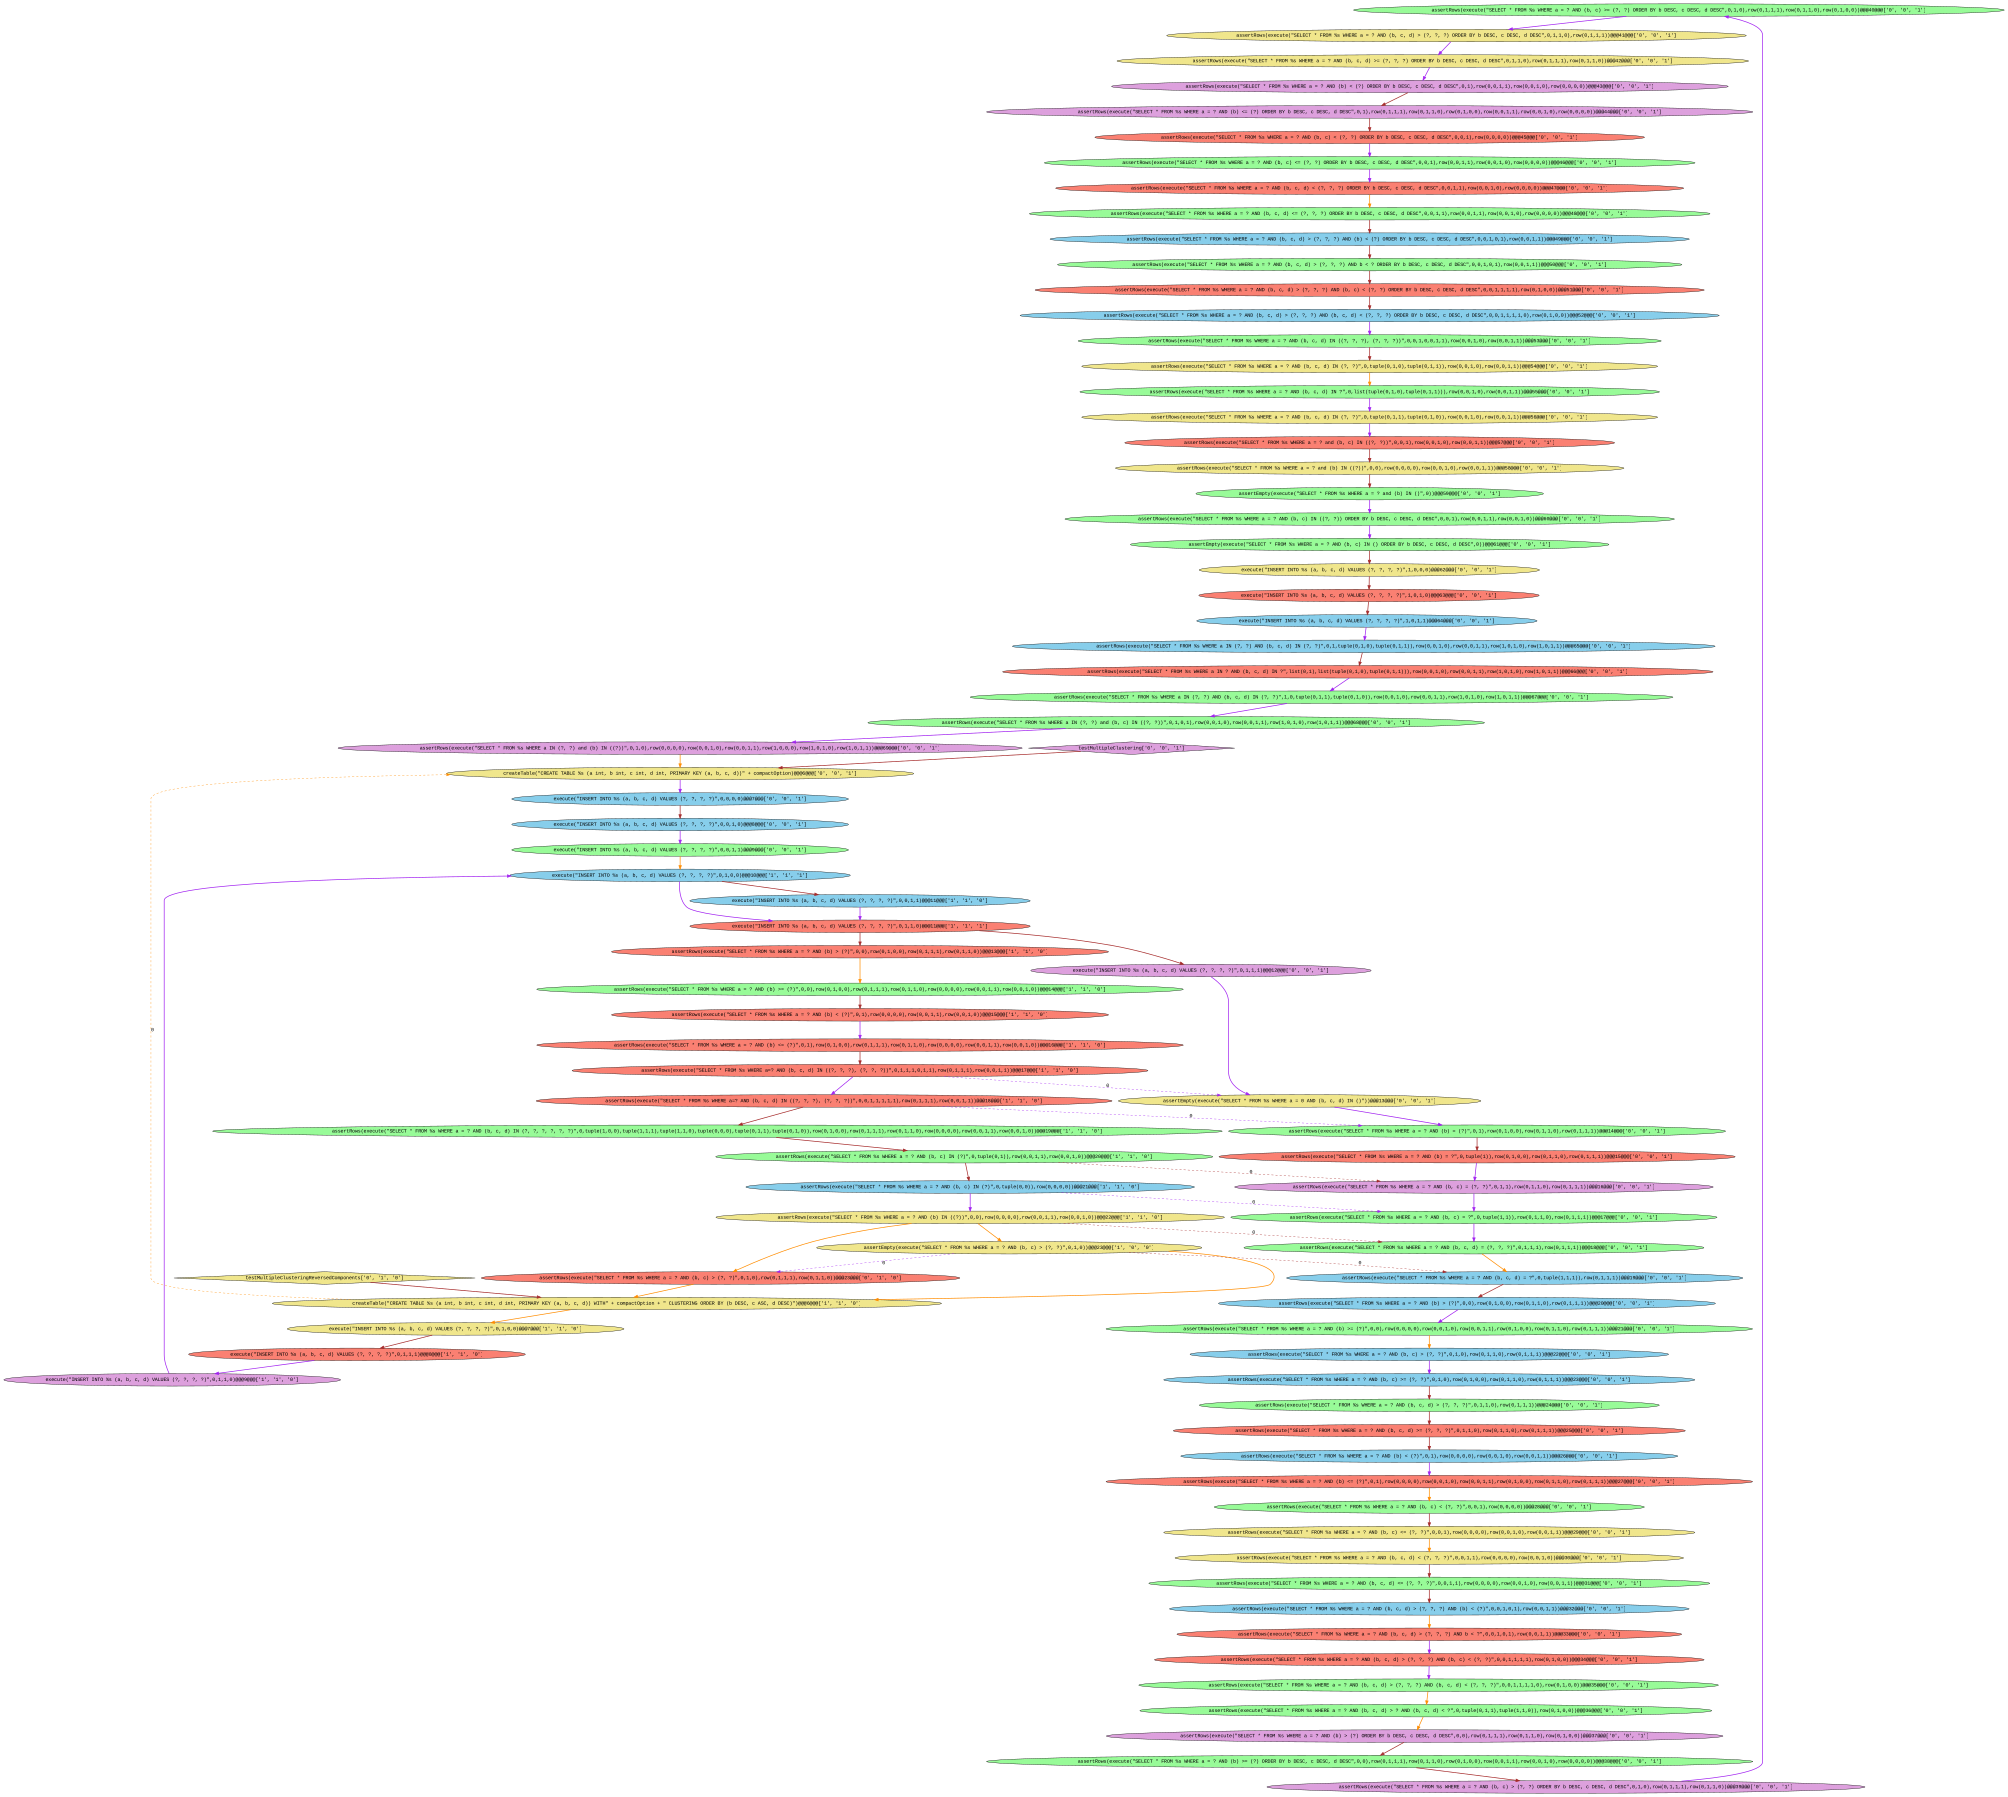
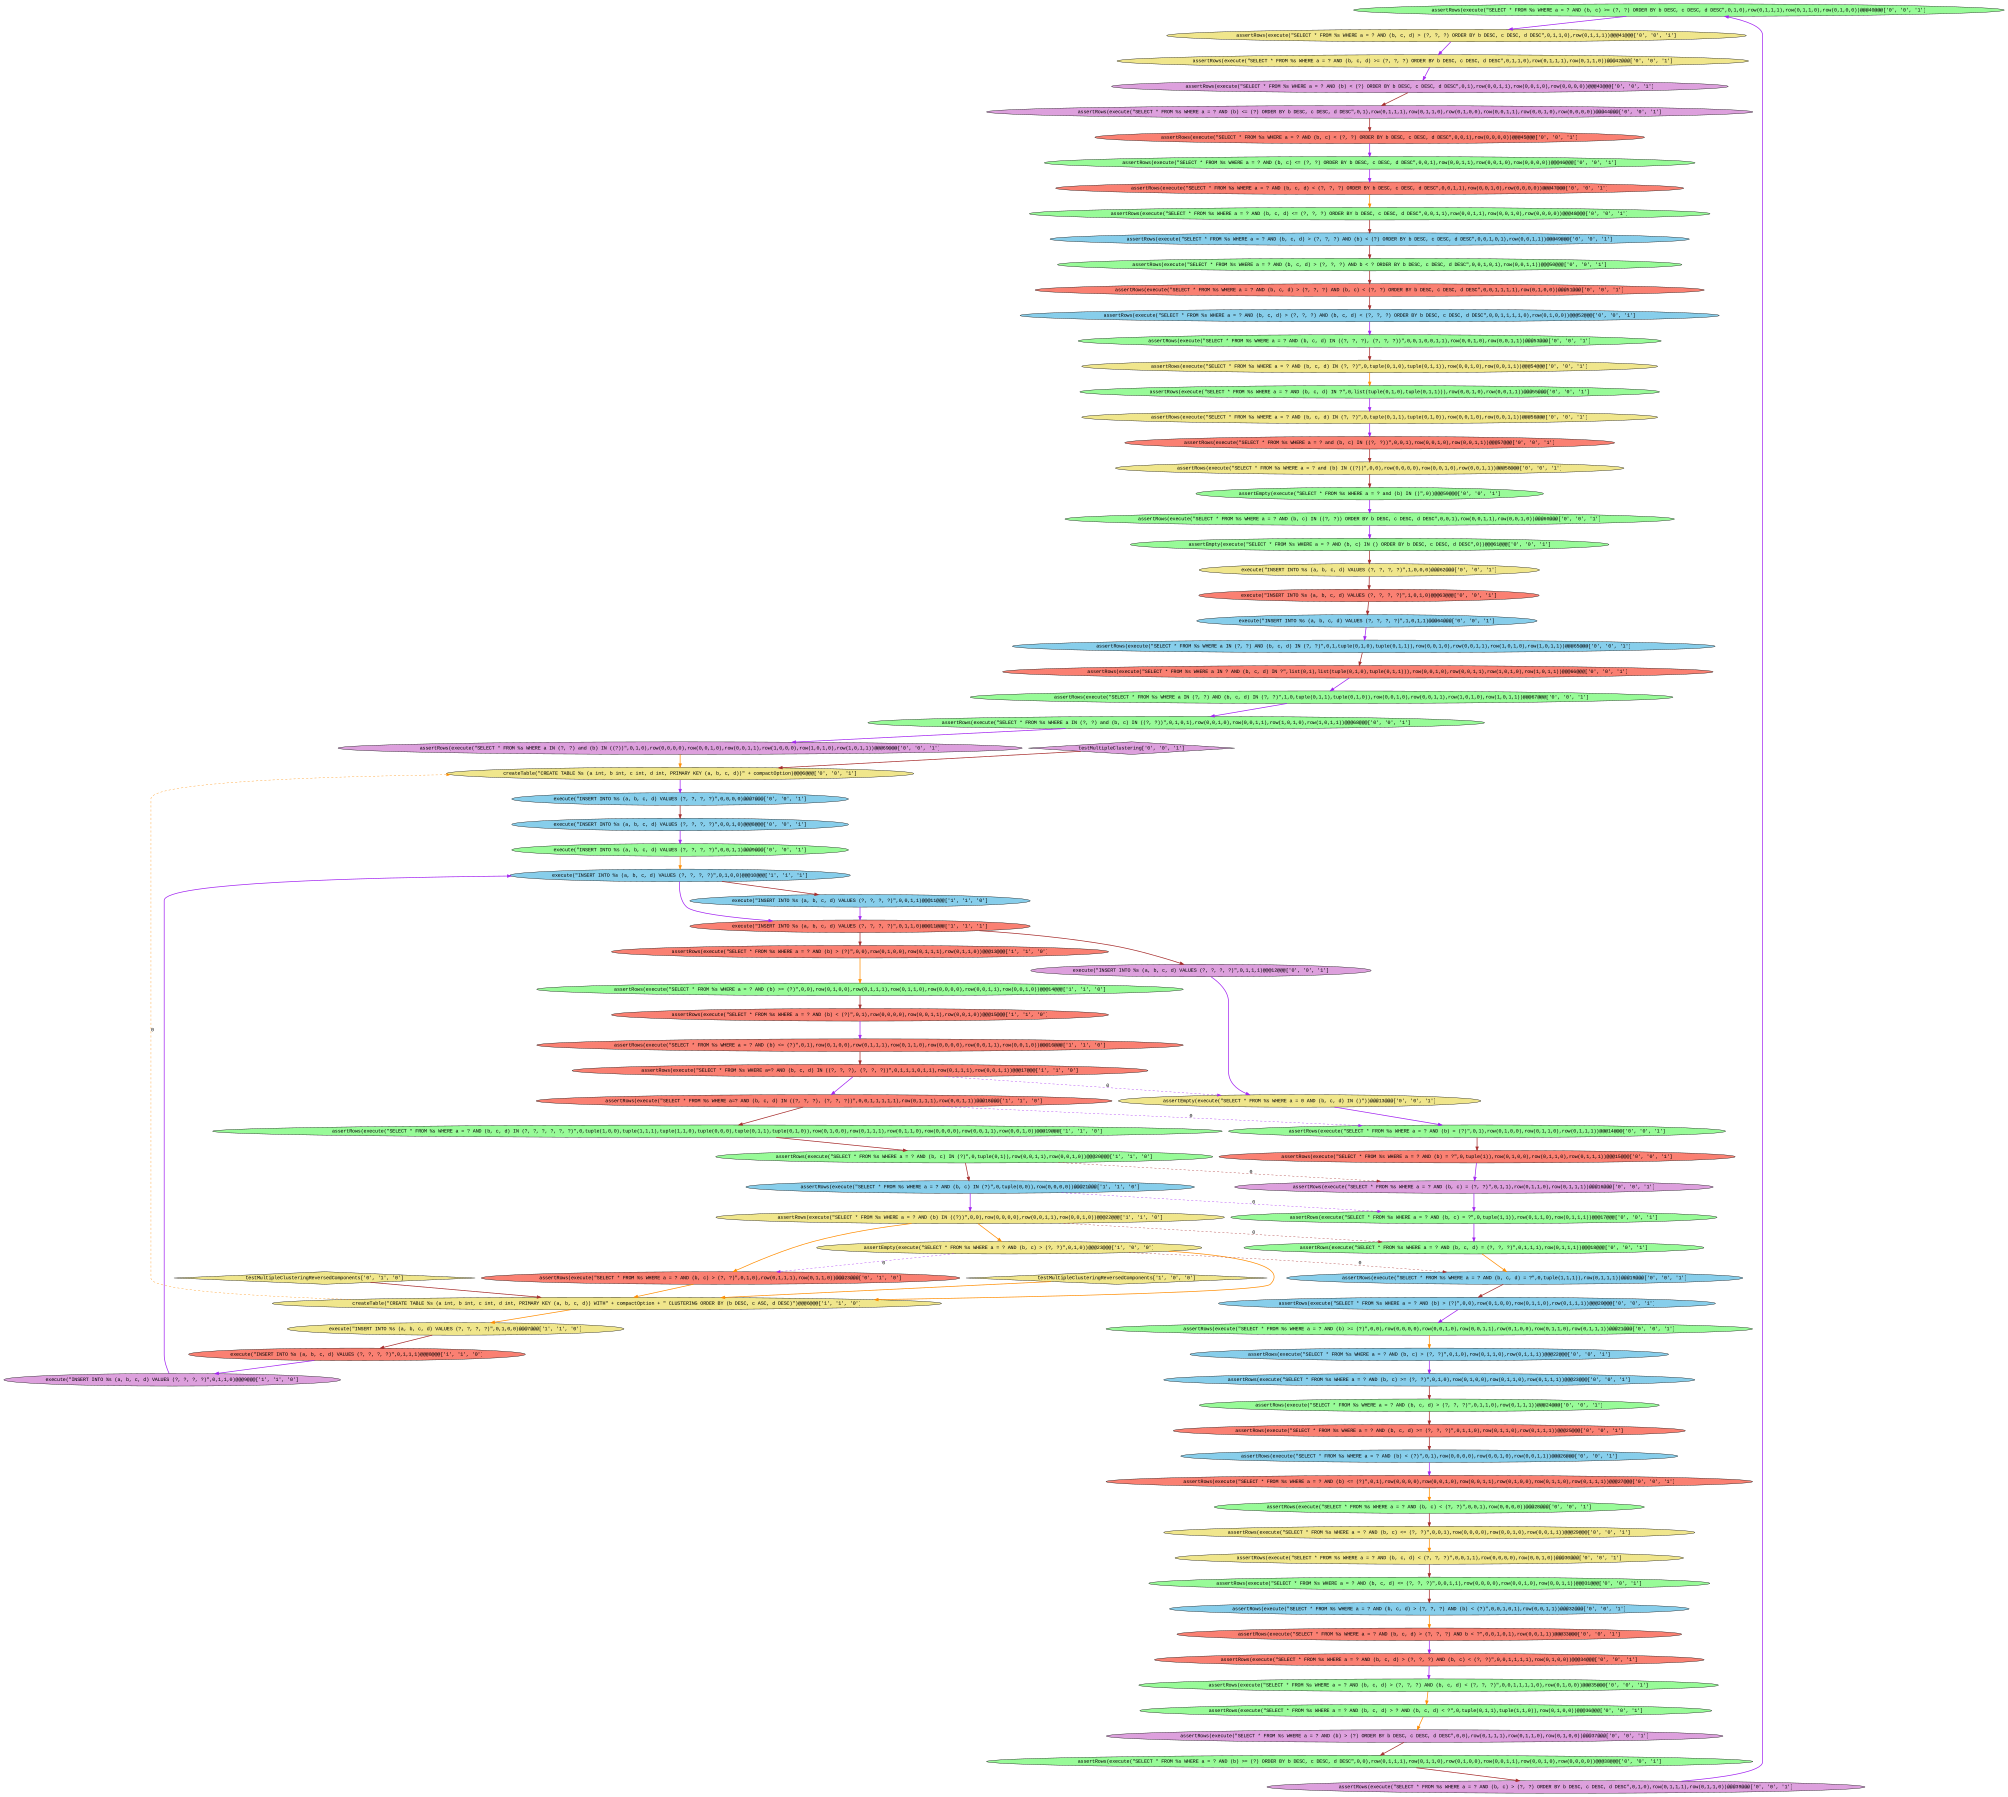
node "testMultipleClusteringReversedComponents['1', '0', '0']": added
